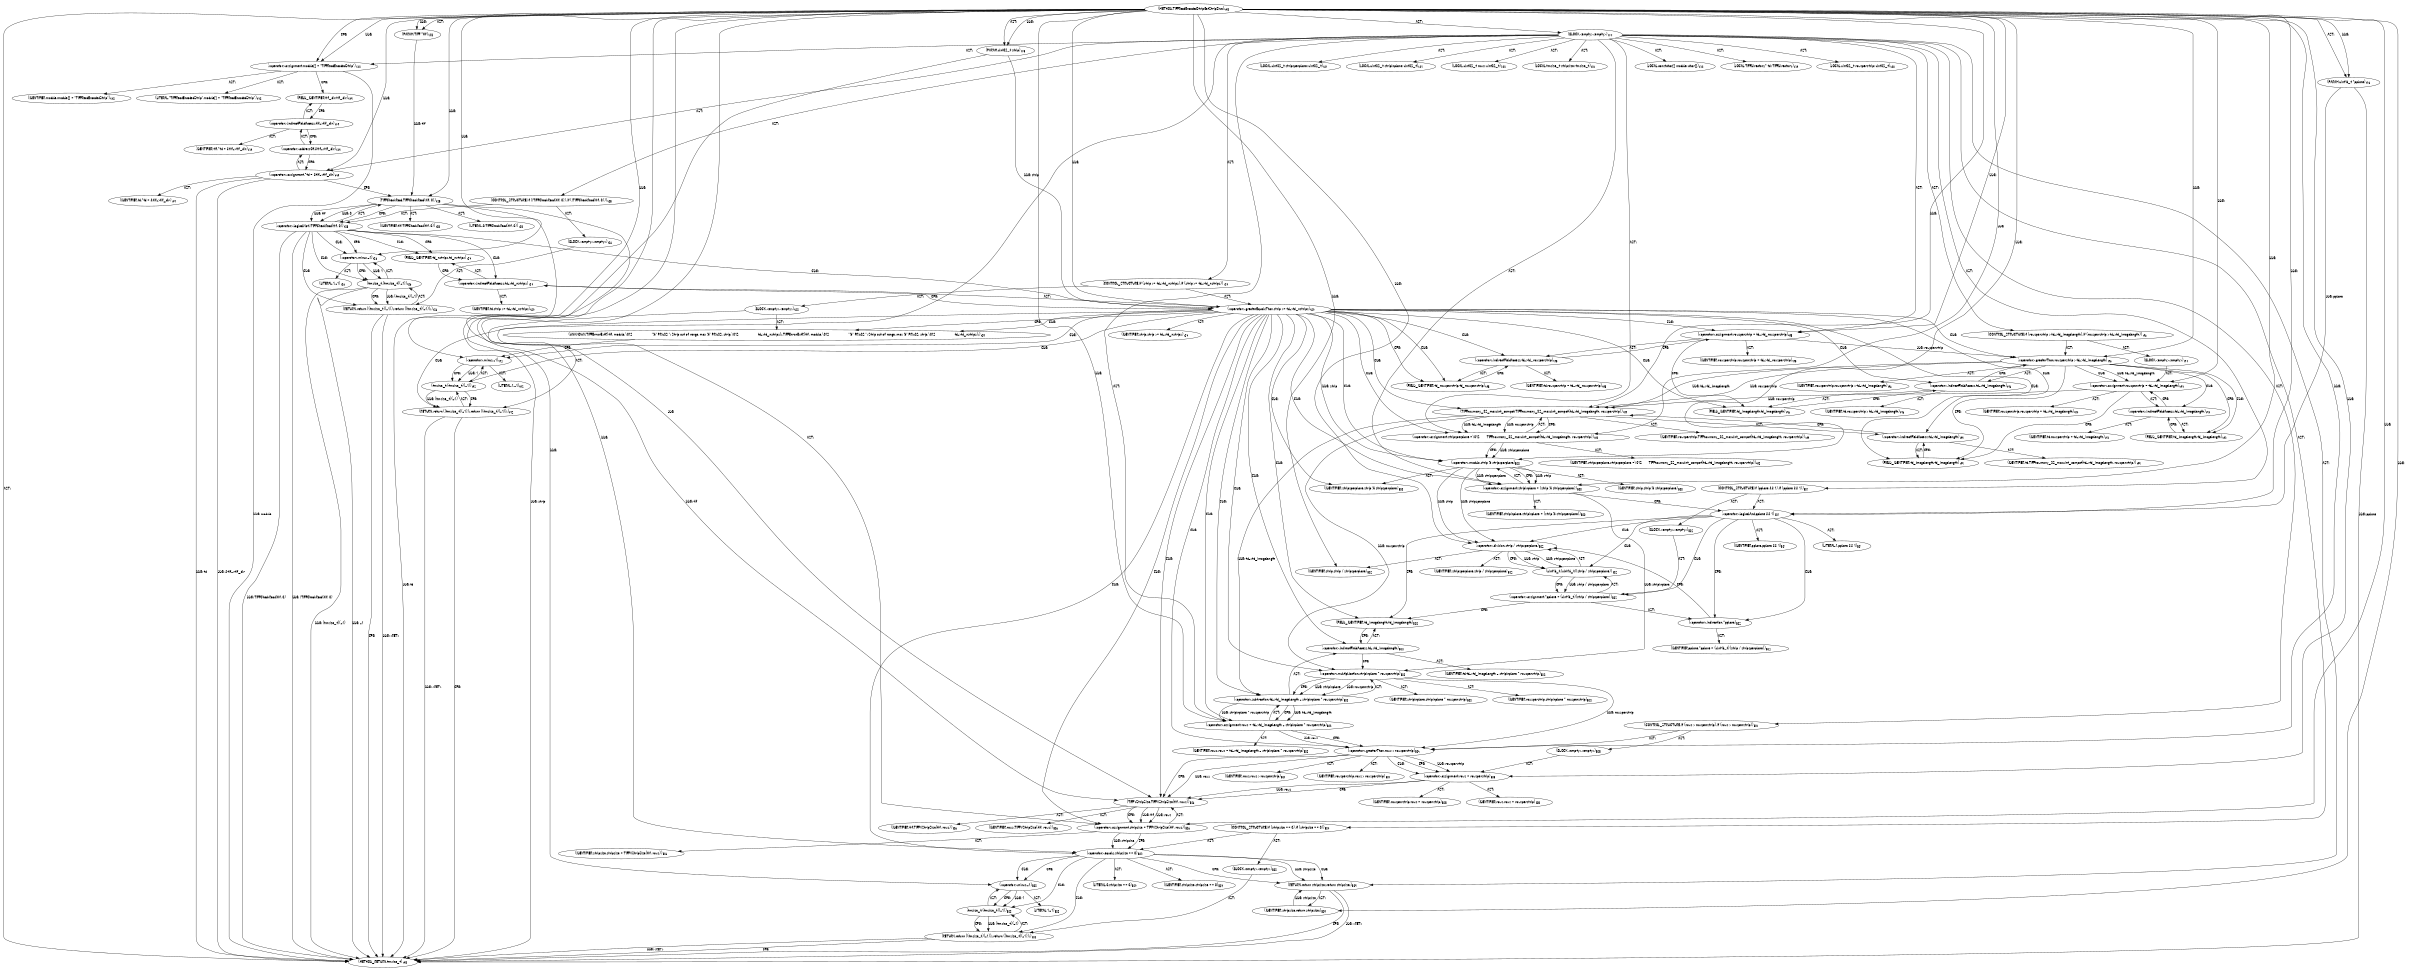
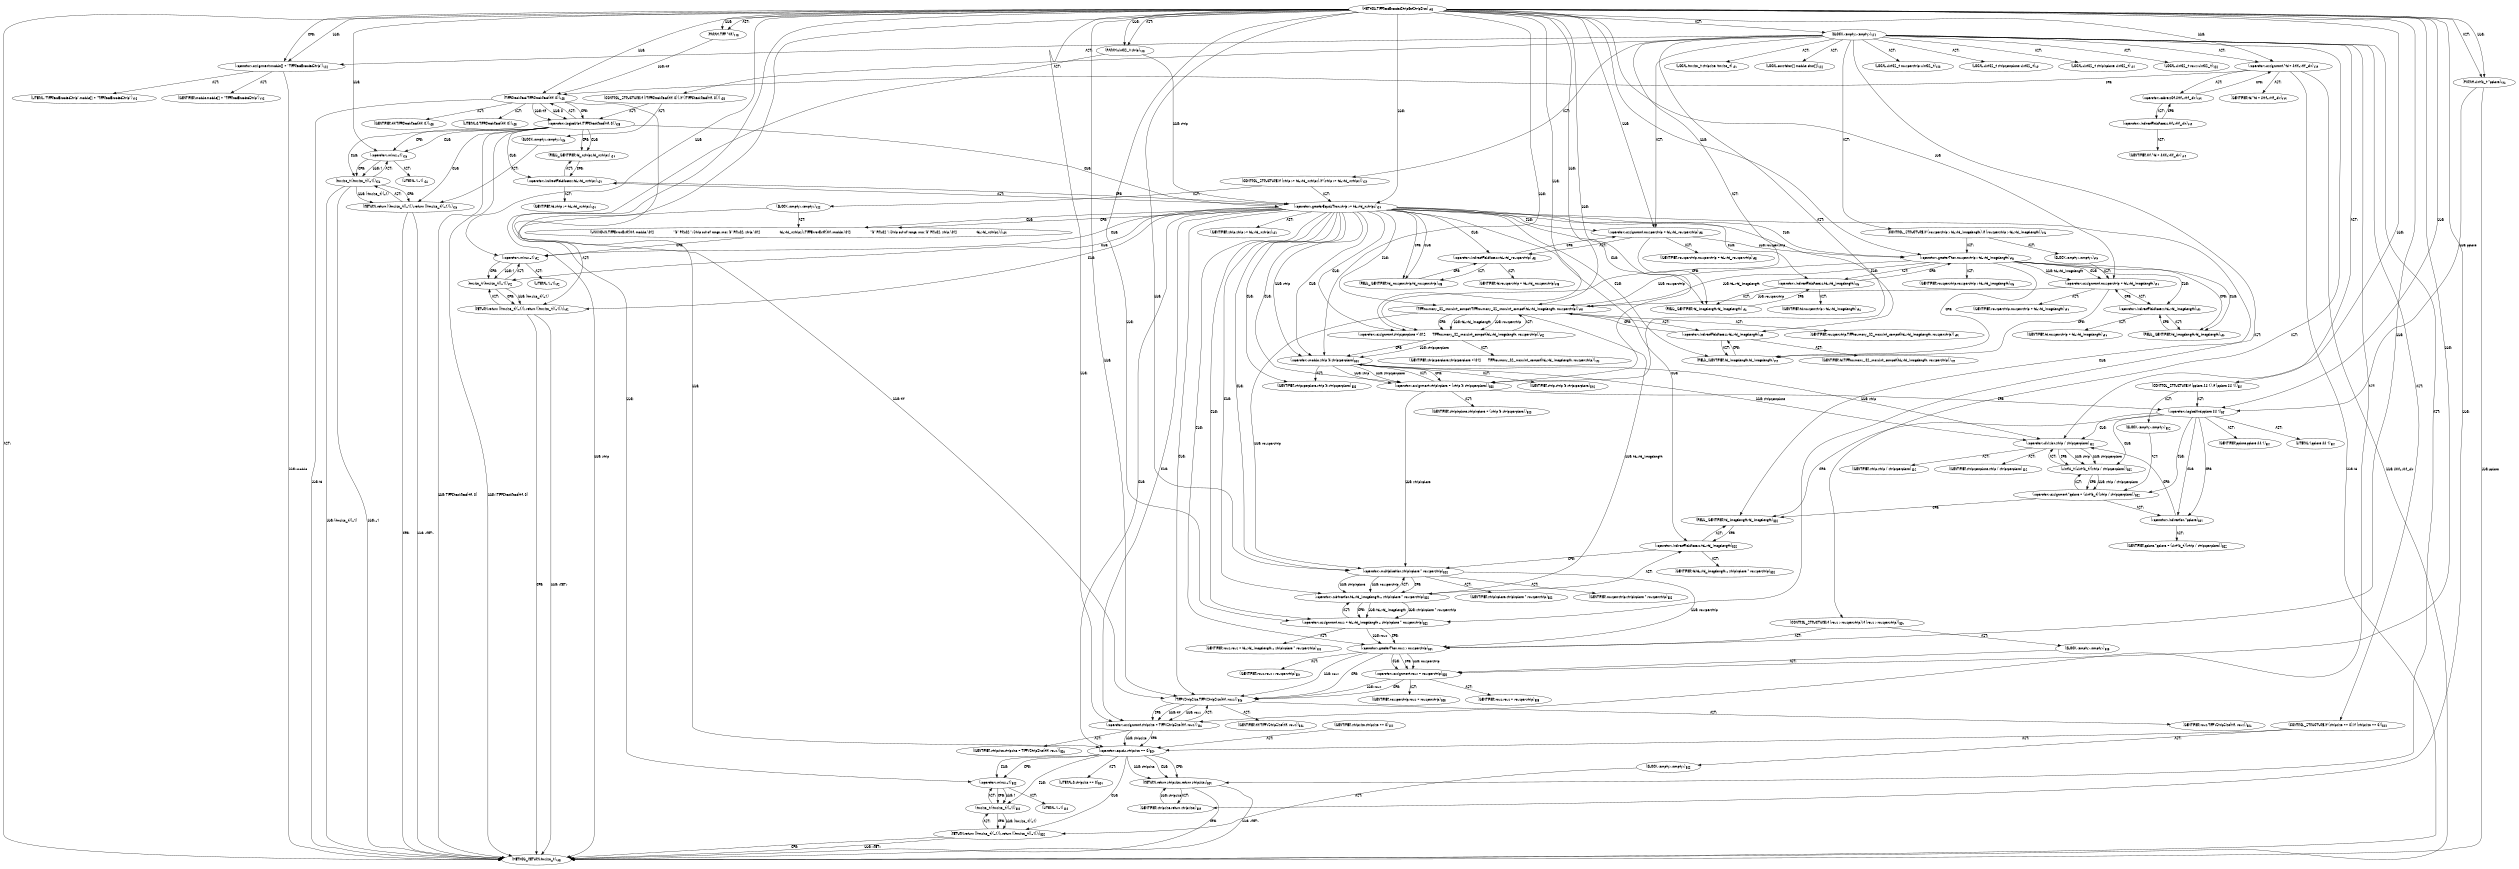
node "(LOCAL,TIFFDirectory* td: TIFFDirectory)": removed
node "(FIELD_IDENTIFIER,tif_dir,tif_dir)": removed
edge "(METHOD,TIFFReadEncodedStripGetStripSize)" -> "(IDENTIFIER,strip,strip / stripsperplane)": now "(METHOD,TIFFReadEncodedStripGetStripSize)" -> "(<operator>.multiplication,stripinplane * rowsperstrip)"
node "(IDENTIFIER,strip,strip % stripsperplane)": text "500" -> "570"
node "(IDENTIFIER,rowsperstrip,rows > rowsperstrip)": removed
edge "(<operator>.equals,stripsize == 0)" -> "(IDENTIFIER,stripsize,stripsize == 0)": reversed
